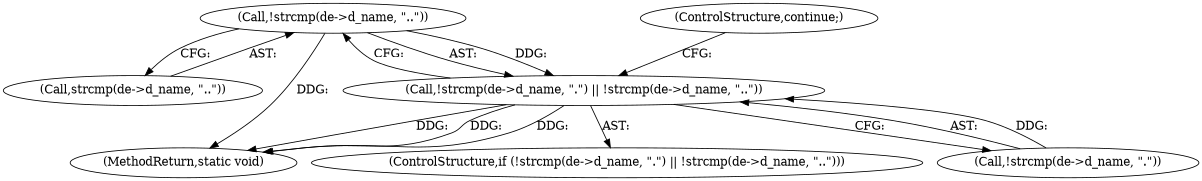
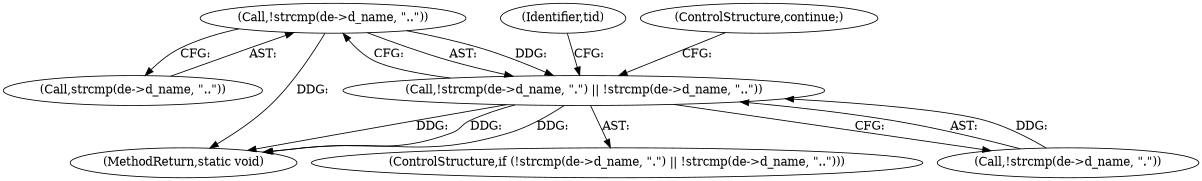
node "(Identifier,tid)": added
